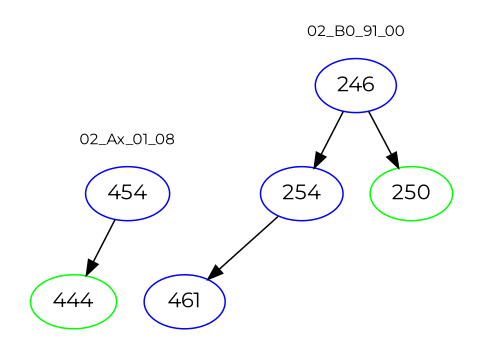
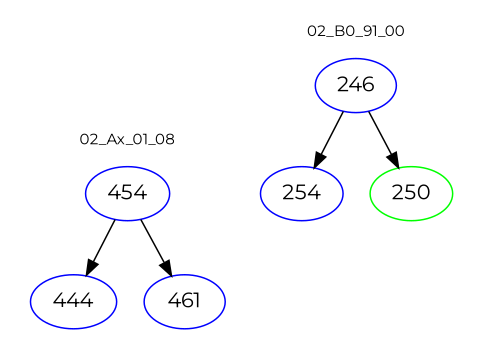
edge "254" -> "461": now "454" -> "461"
node "444": color green -> blue
